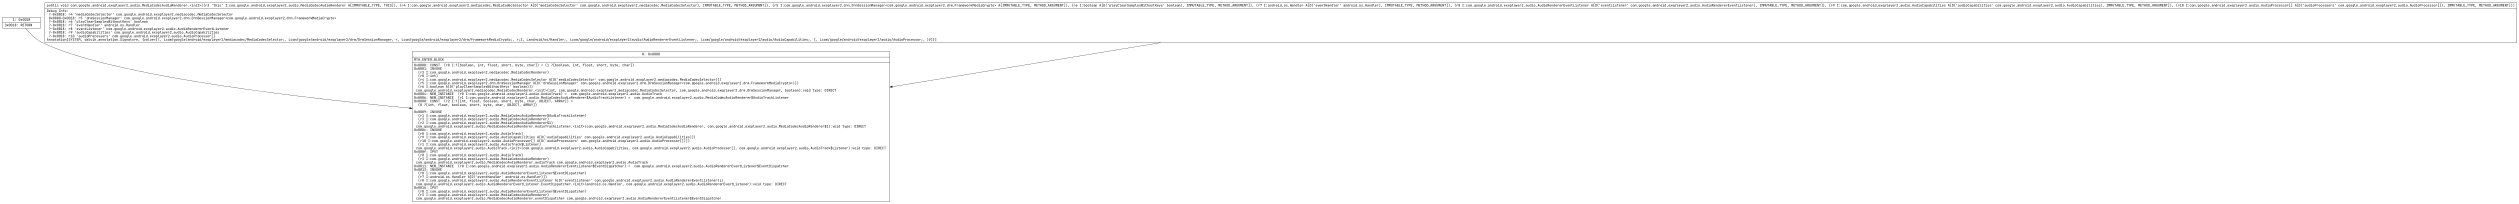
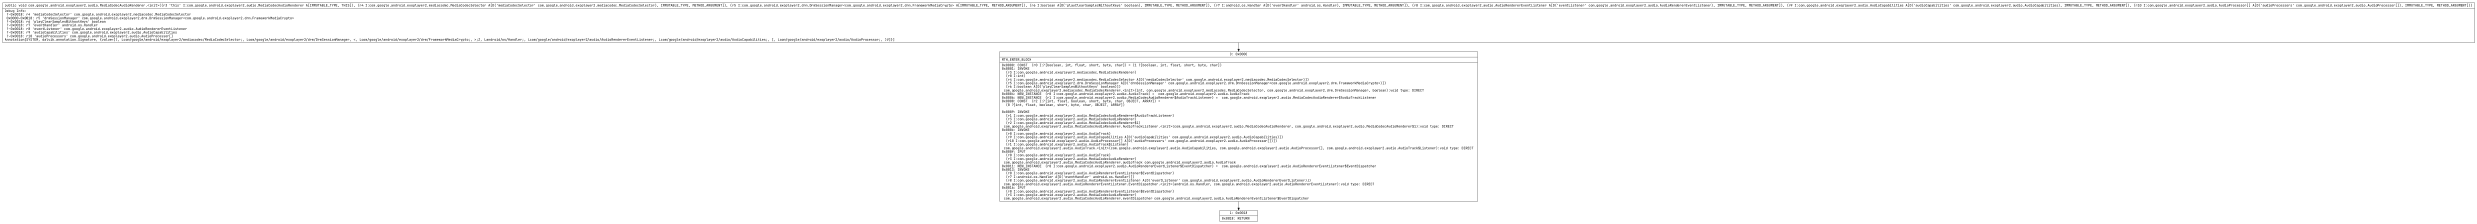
edge "1: 0x0018" -> "0: 0x0000": reversed
